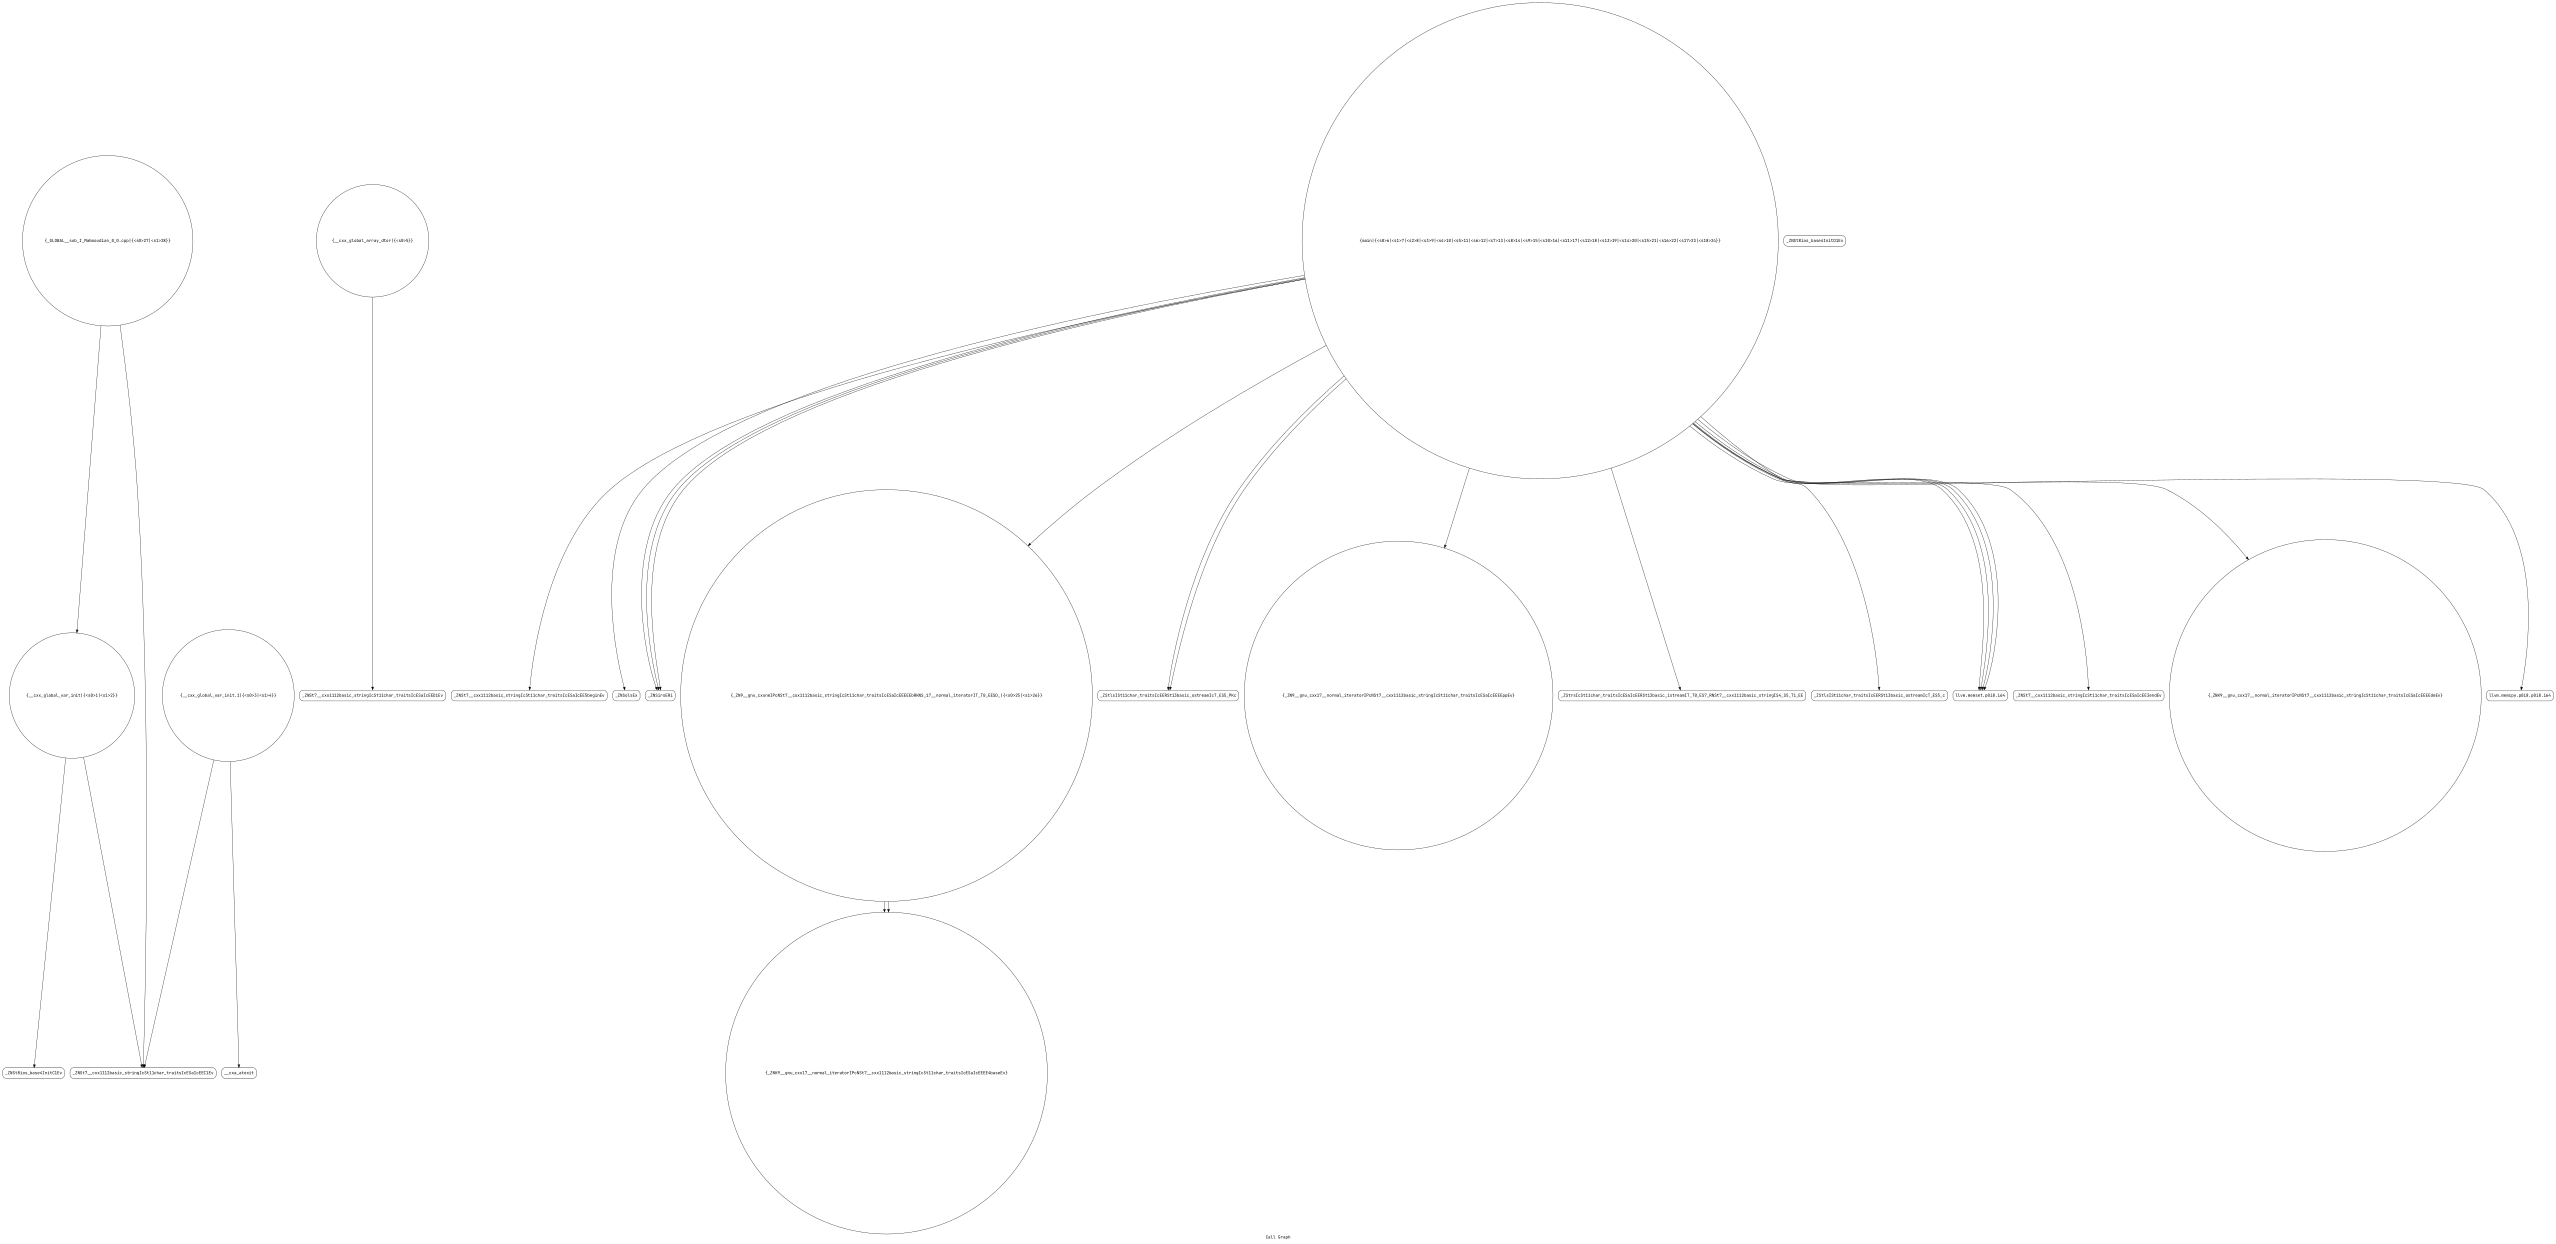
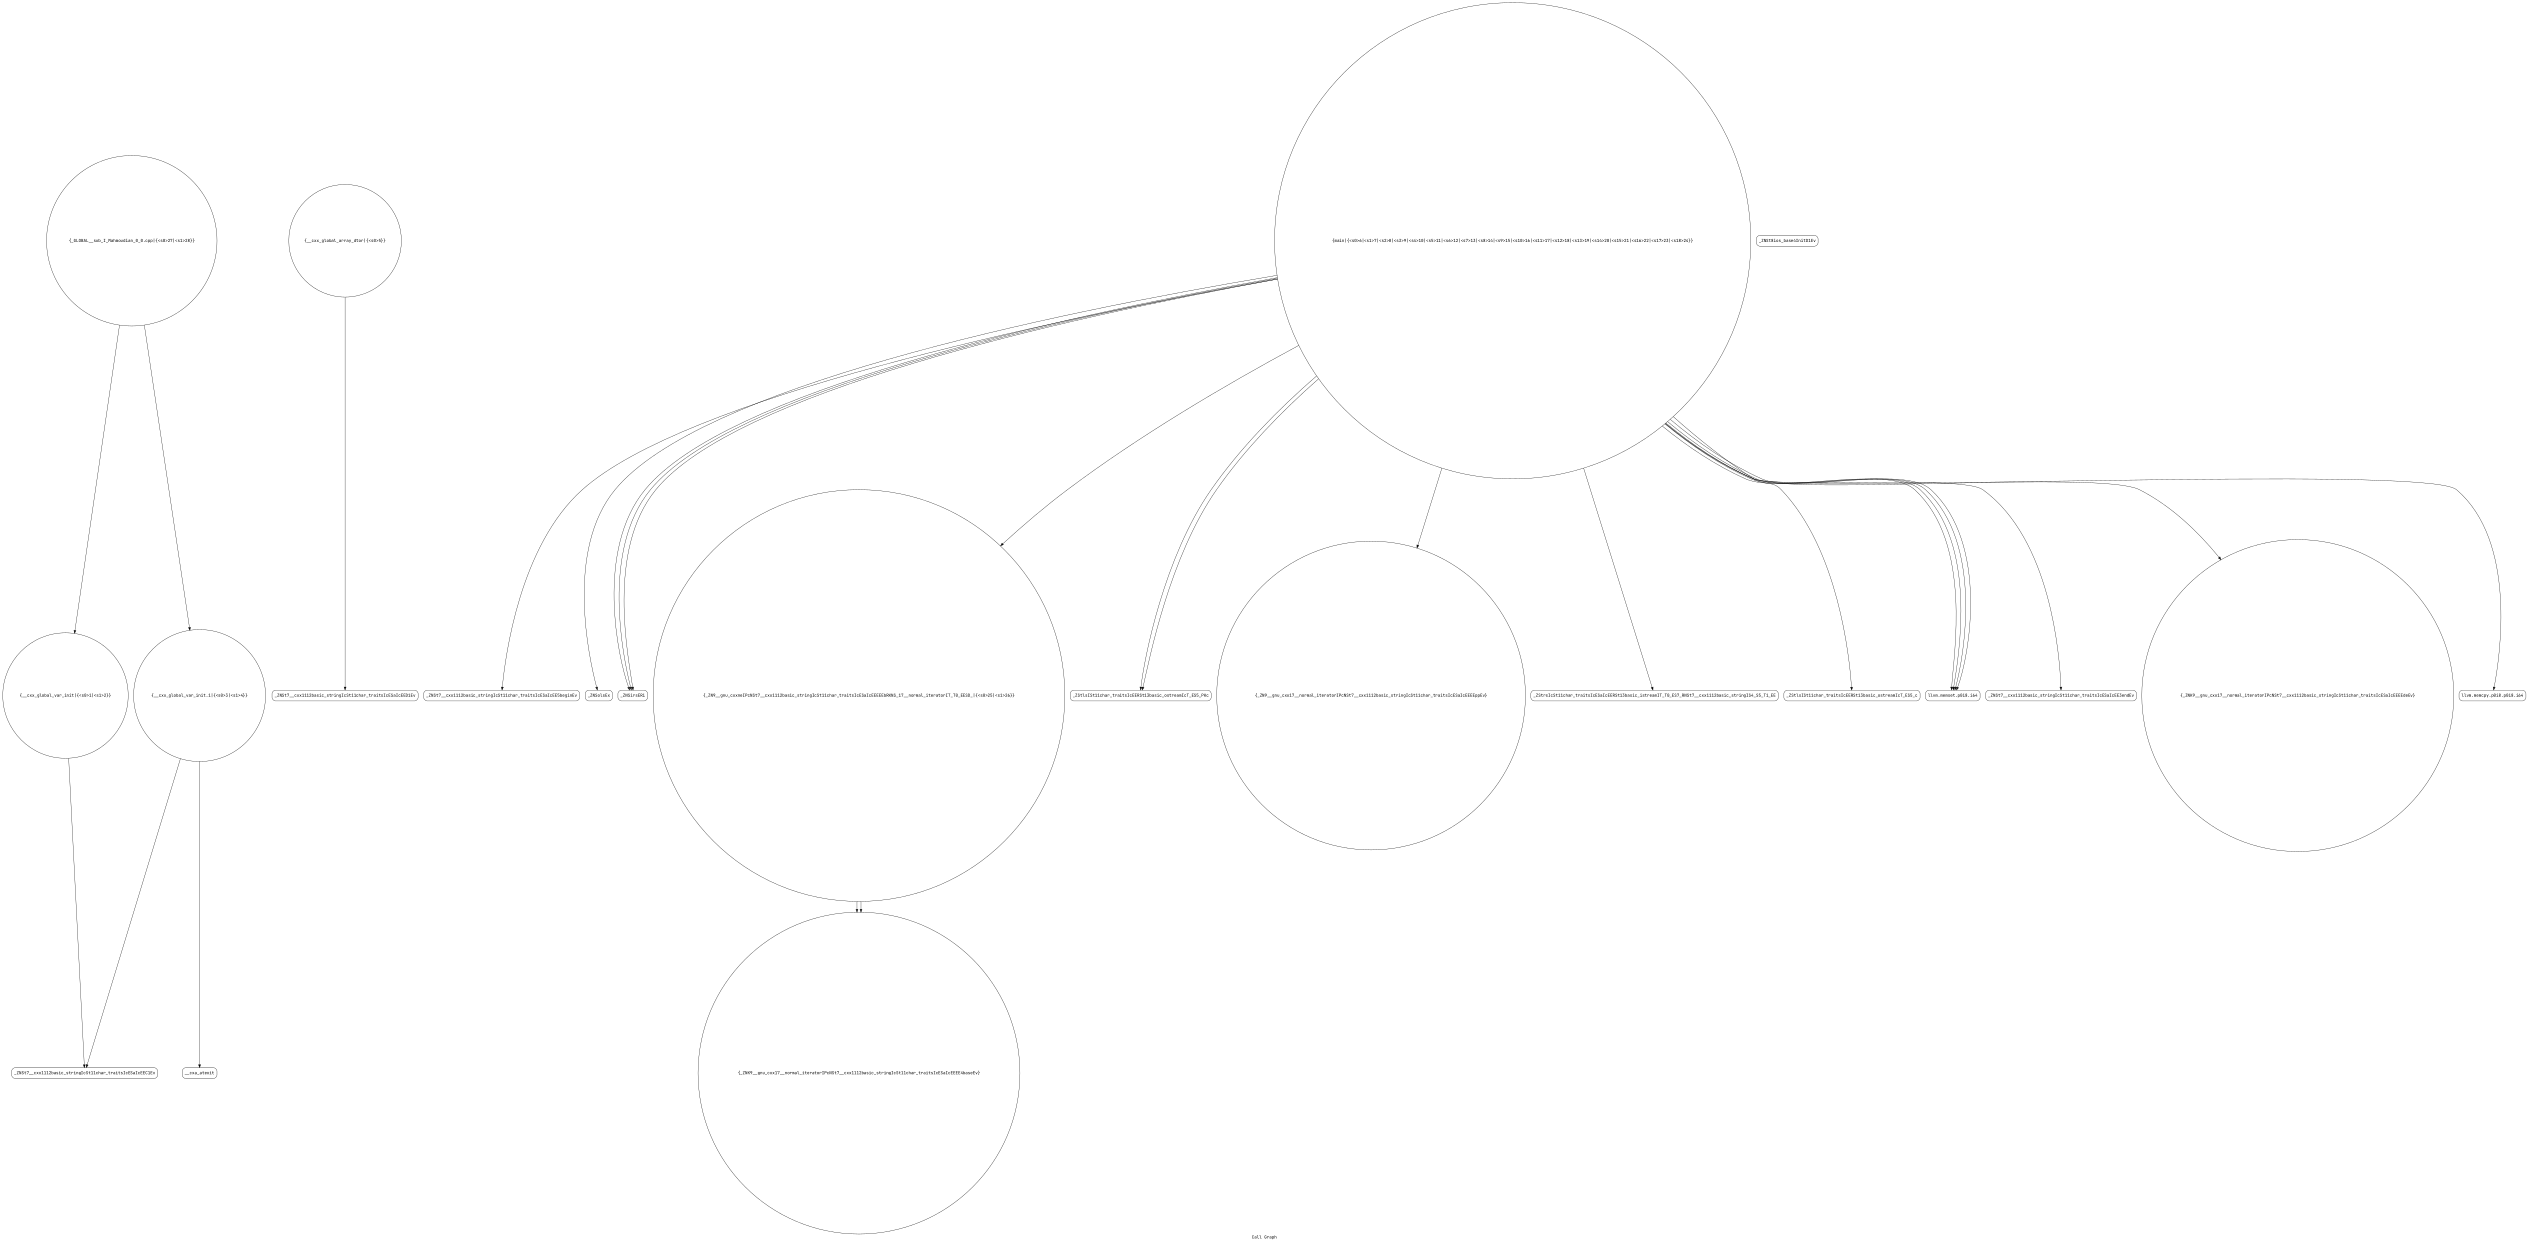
edge "{_GLOBAL__sub_I_Mahmoudian_0_0.cpp|{<s0>27|<s1>28}}" -> "_ZNSt7__cxx1112basic_stringIcSt11char_traitsIcESaIcEEC1Ev": now "{_GLOBAL__sub_I_Mahmoudian_0_0.cpp|{<s0>27|<s1>28}}" -> "{__cxx_global_var_init.1|{<s0>3|<s1>4}}"
node "_ZNSt8ios_base4InitC1Ev": removed
